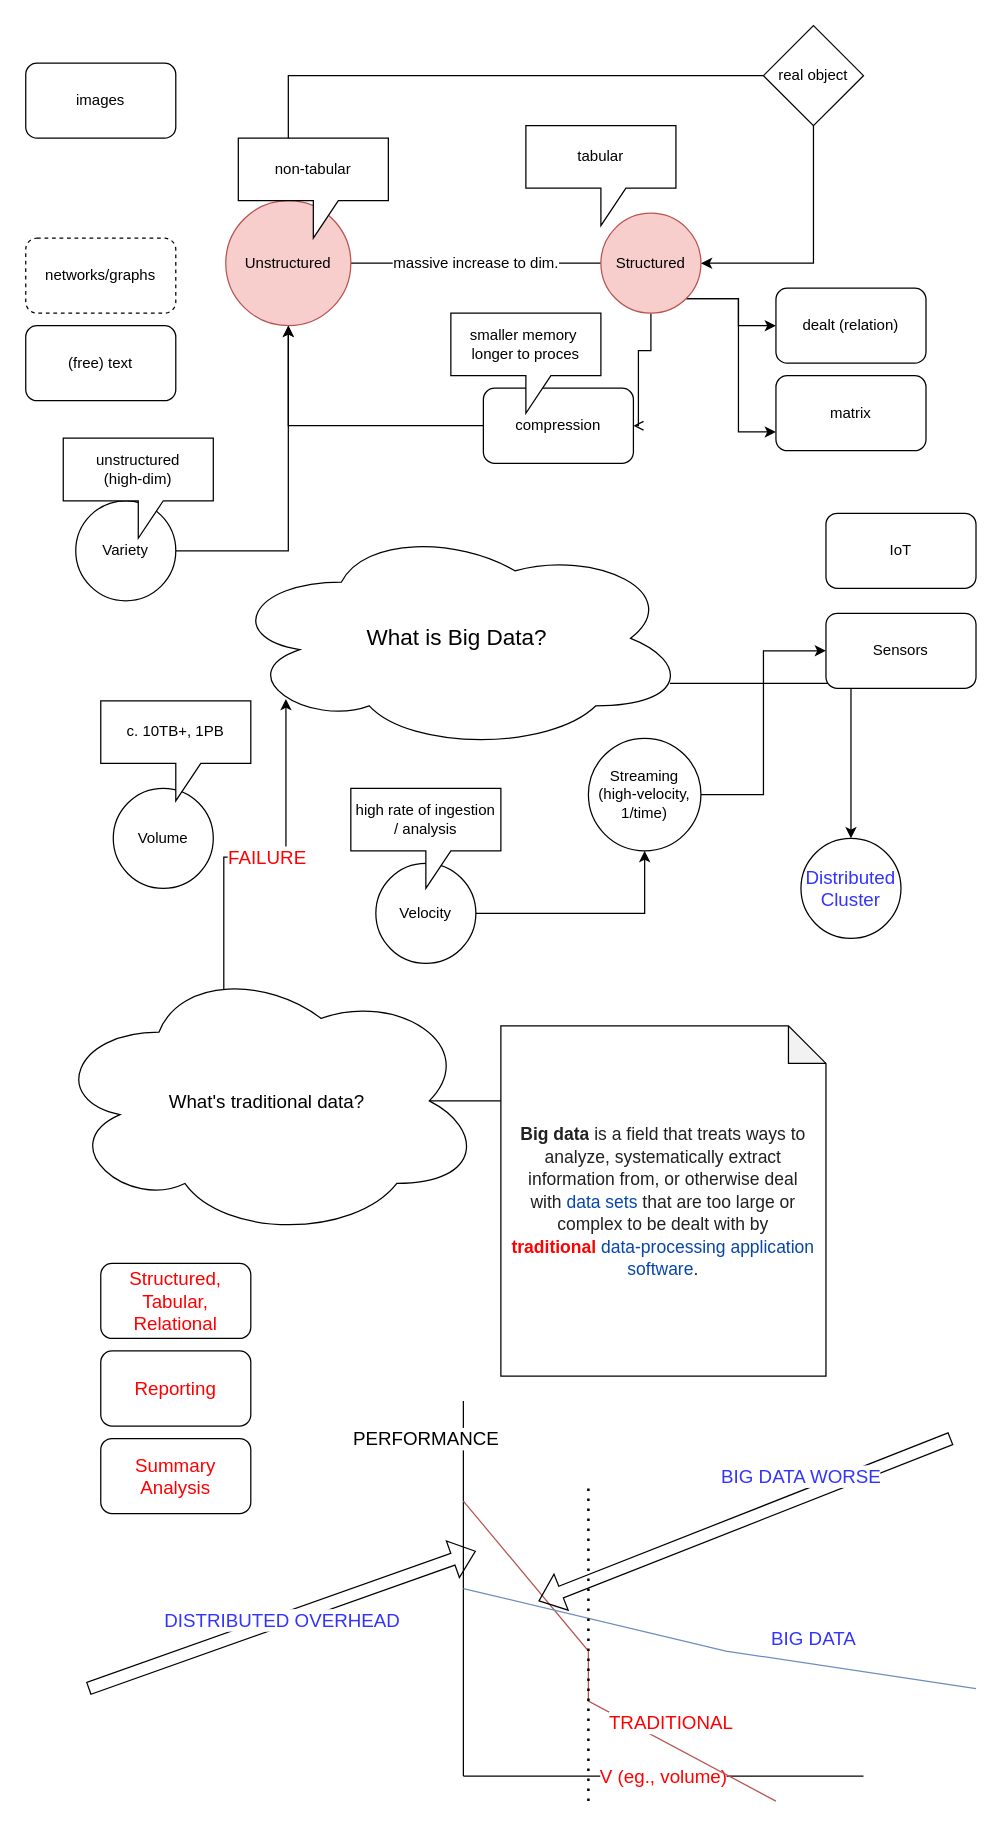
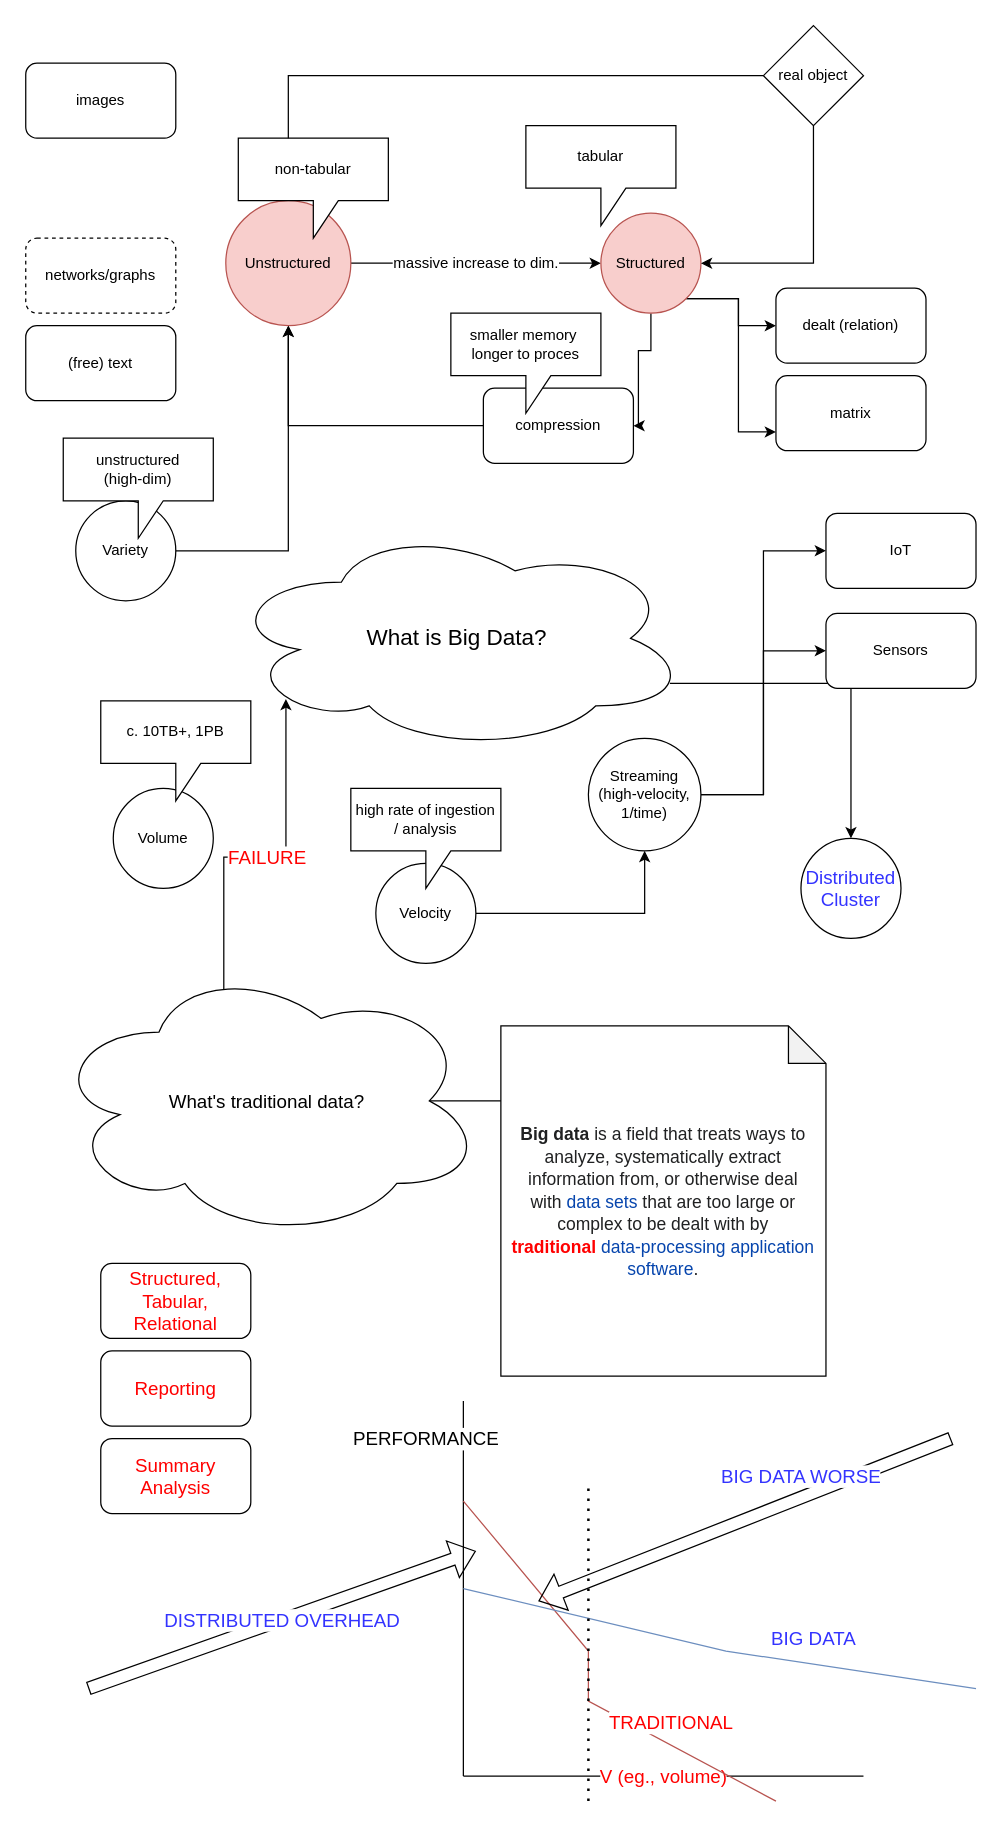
edge "Unstructured" -- "Structured": arrowhead none -> classic
edge "Structured" -> "compression": arrowhead open -> classic
edge "Streaming (high-velocity, 1/time)" -> "IoT": added
